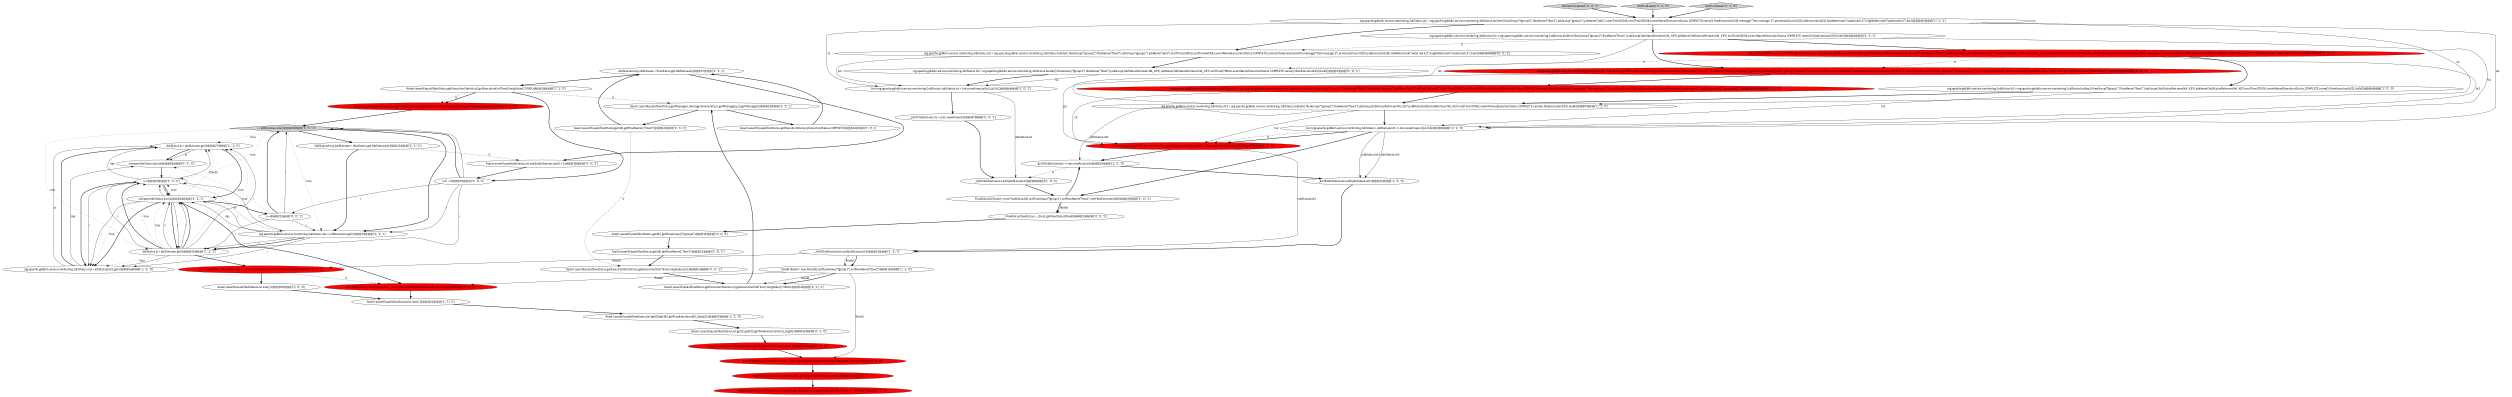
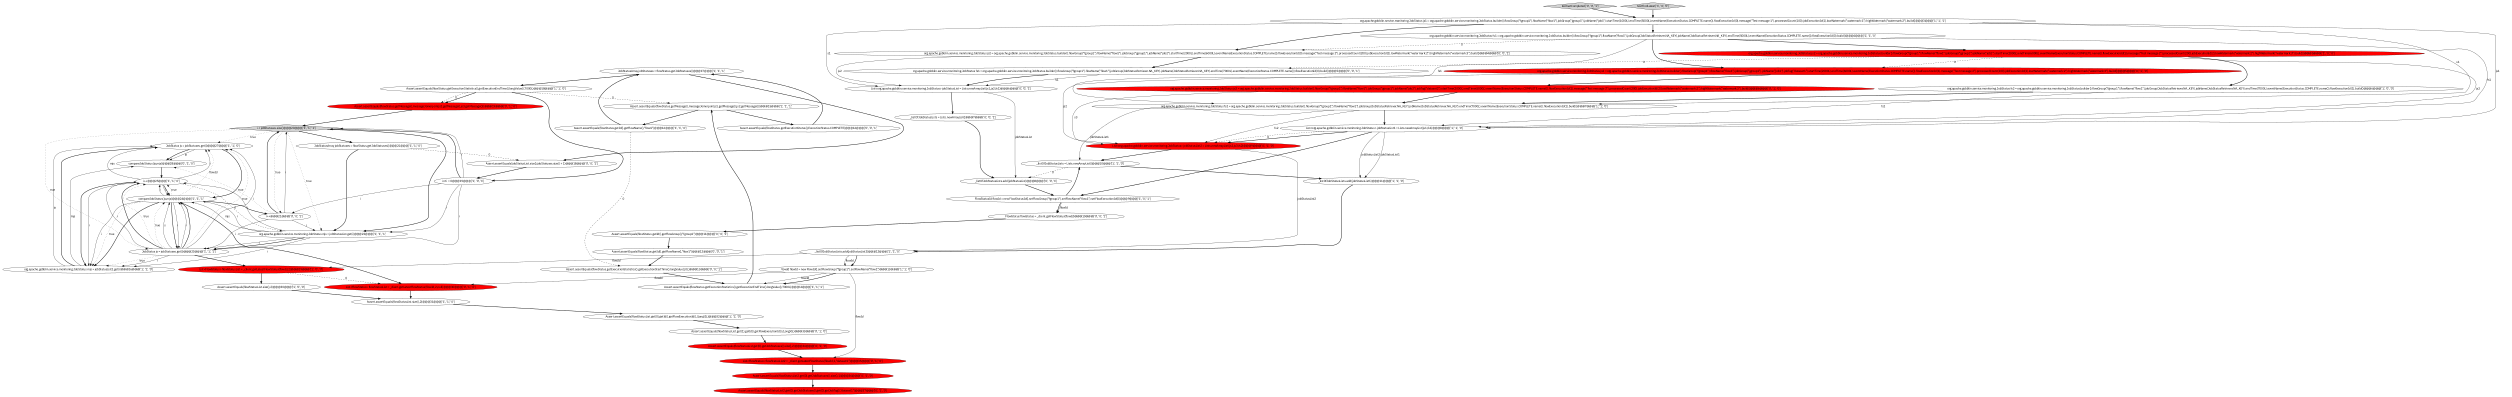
node "testFindLatest['0', '1', '0']": removed
edge "i < jobStatuses.size()@@@20@@@['1', '1', '1']" -> "i++@@@25@@@['1', '1', '0']": now "i < jobStatuses.size()@@@20@@@['1', '1', '1']" -> "i++@@@21@@@['0', '0', '1']"
